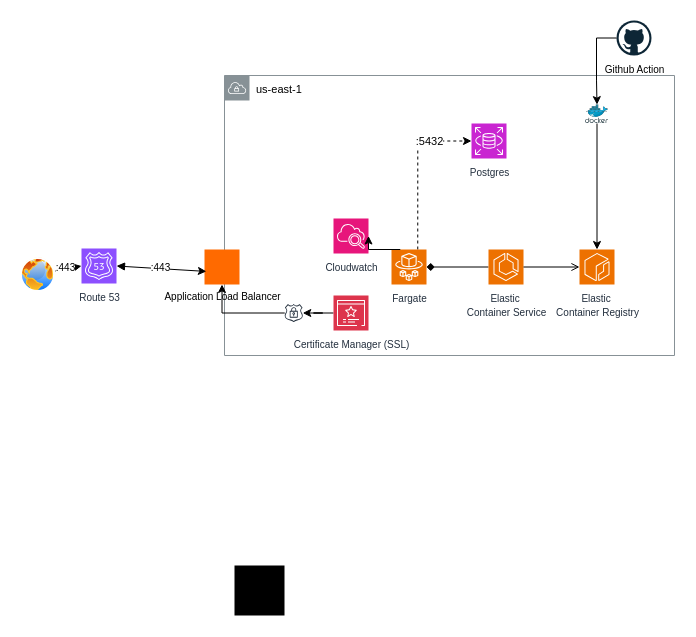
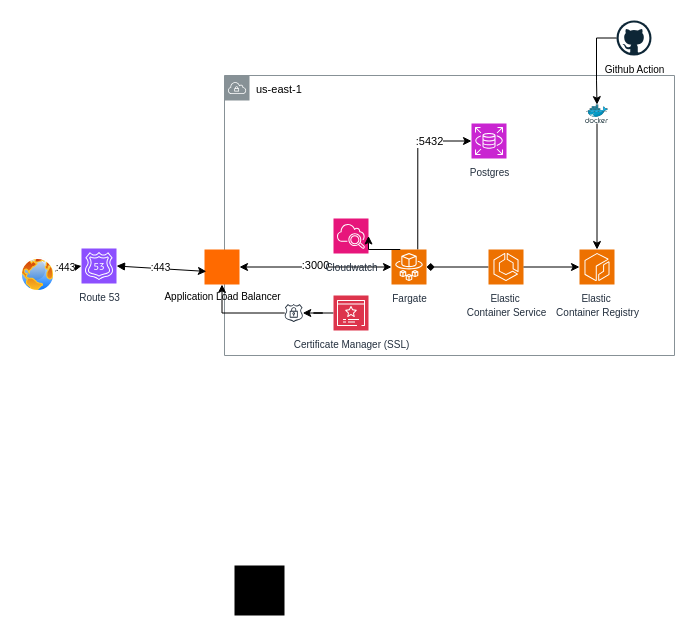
edge "Fargate" -> "Postgres": style dashed -> solid
edge "Application Load Balancer" -- "Fargate": added, label ":3000"
edge "Elastic Container Service" -> "Elastic Container Registry": arrowhead open -> classic
